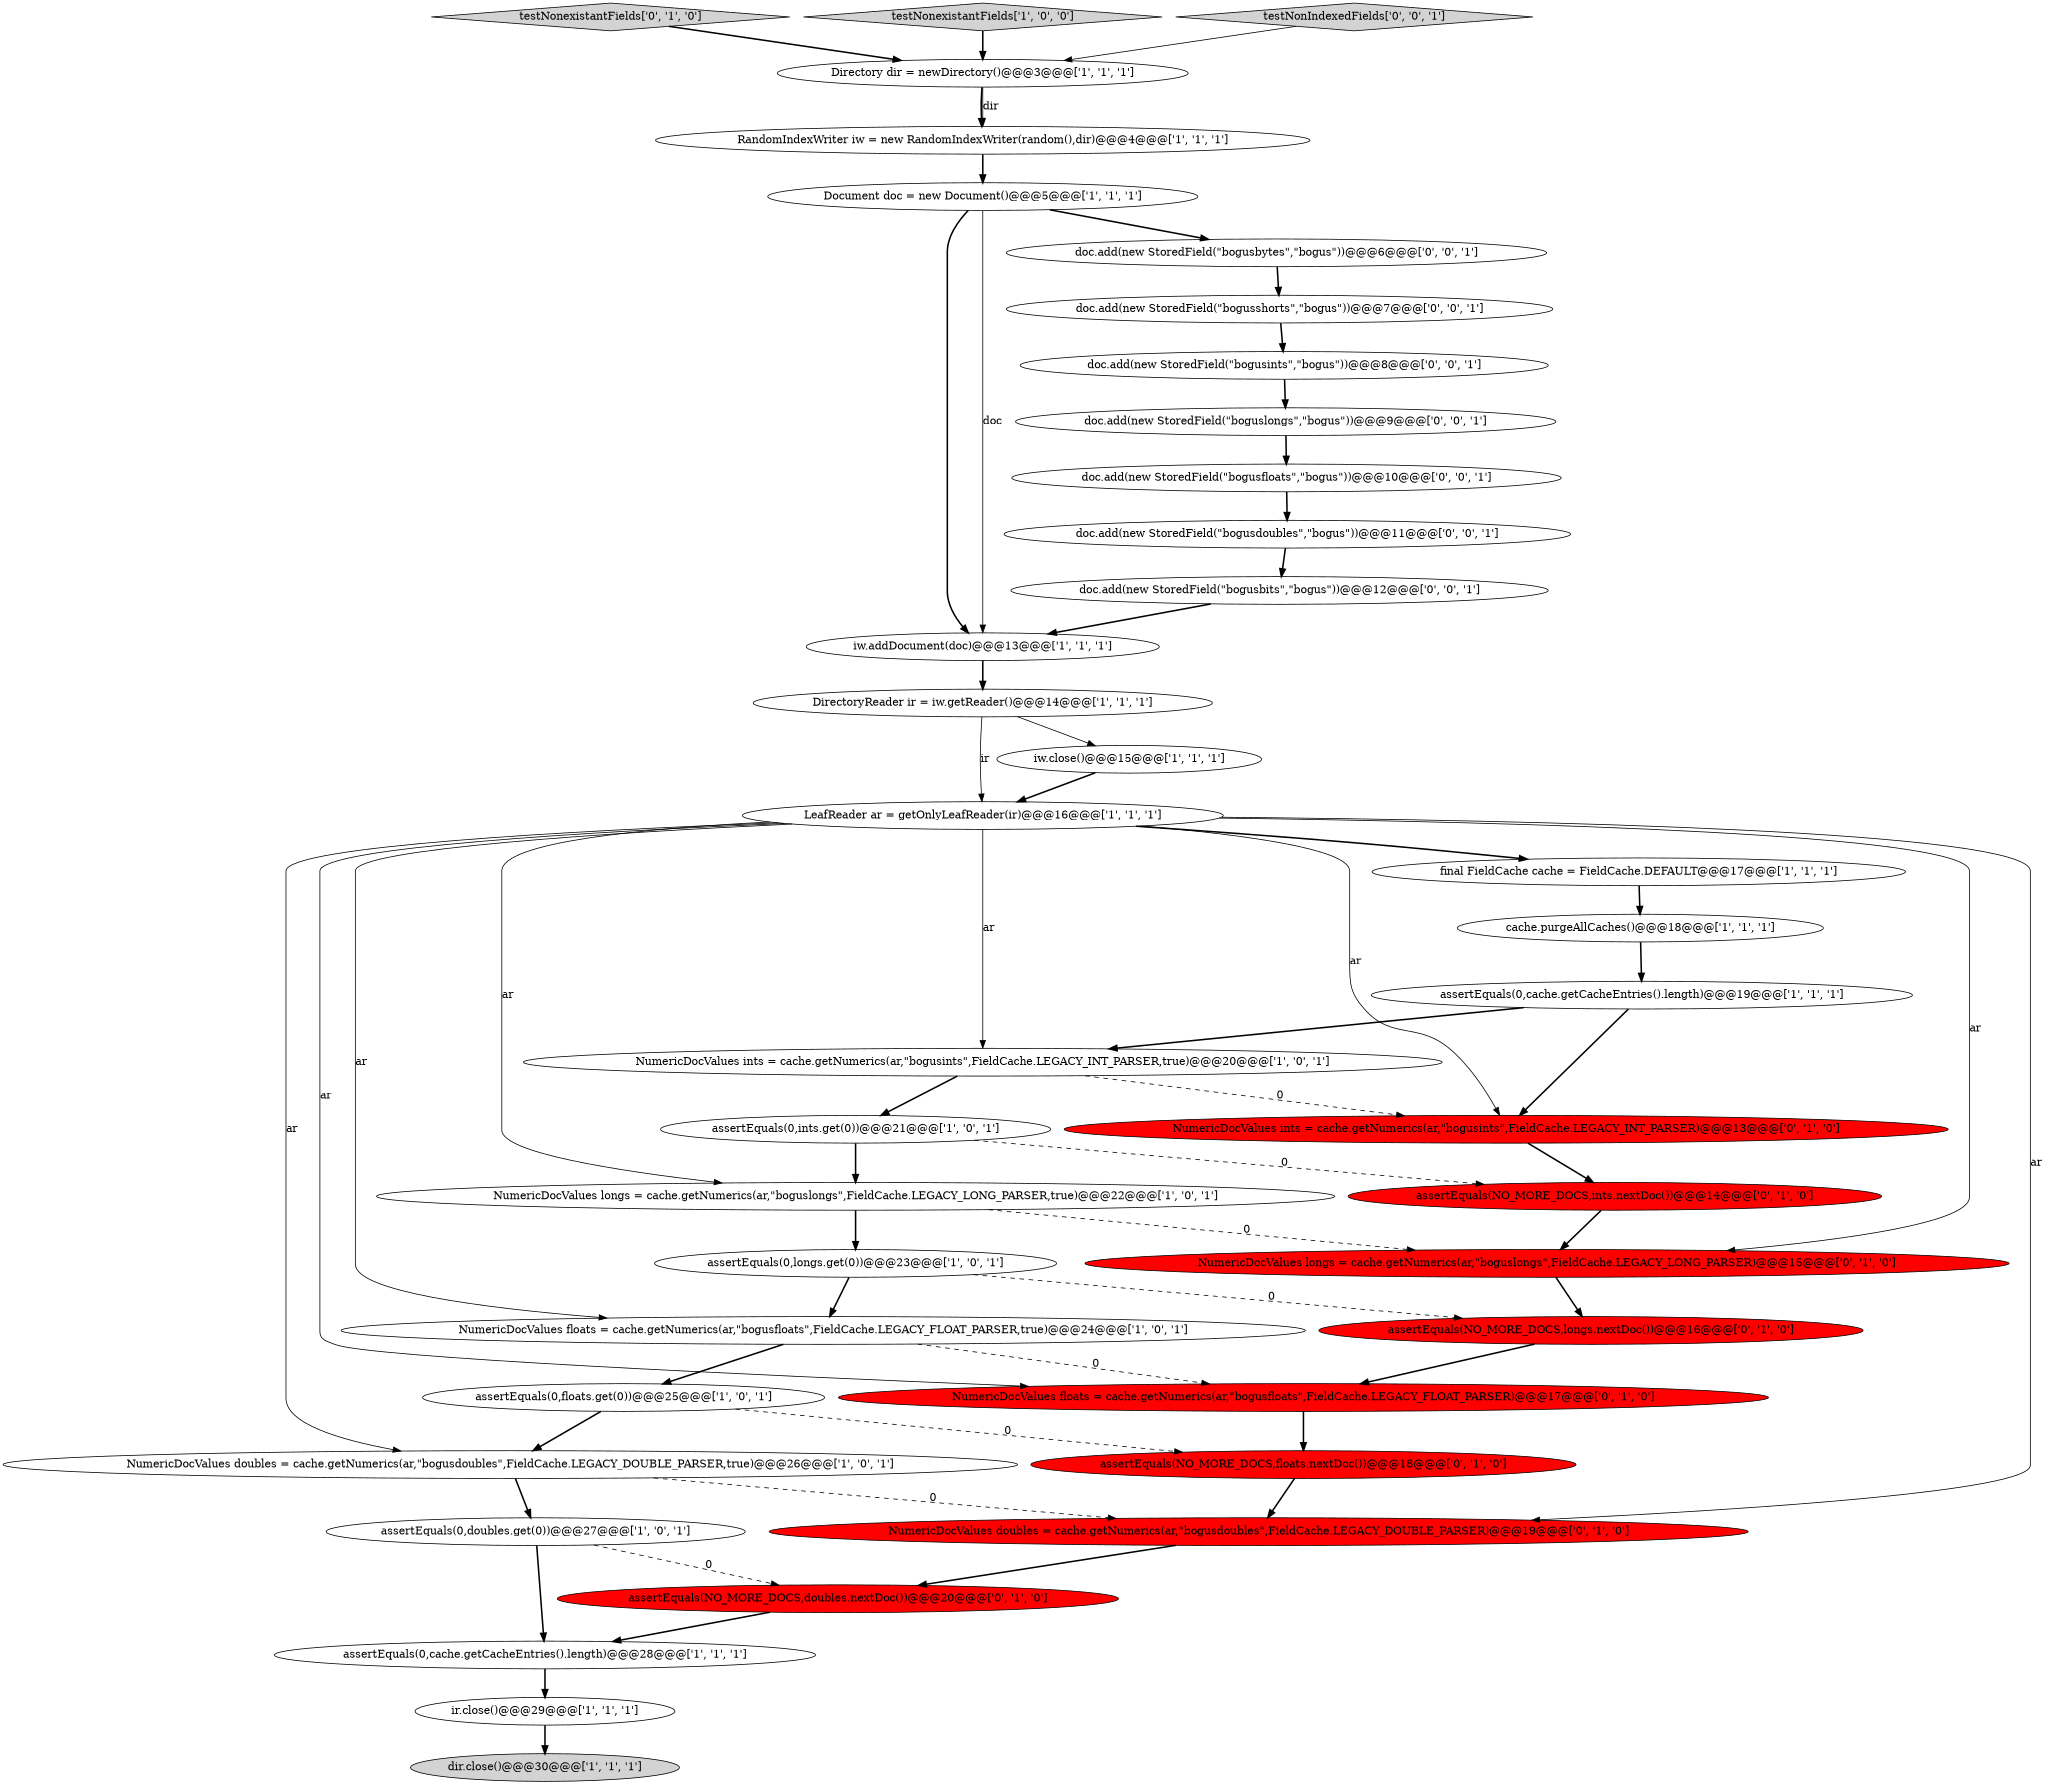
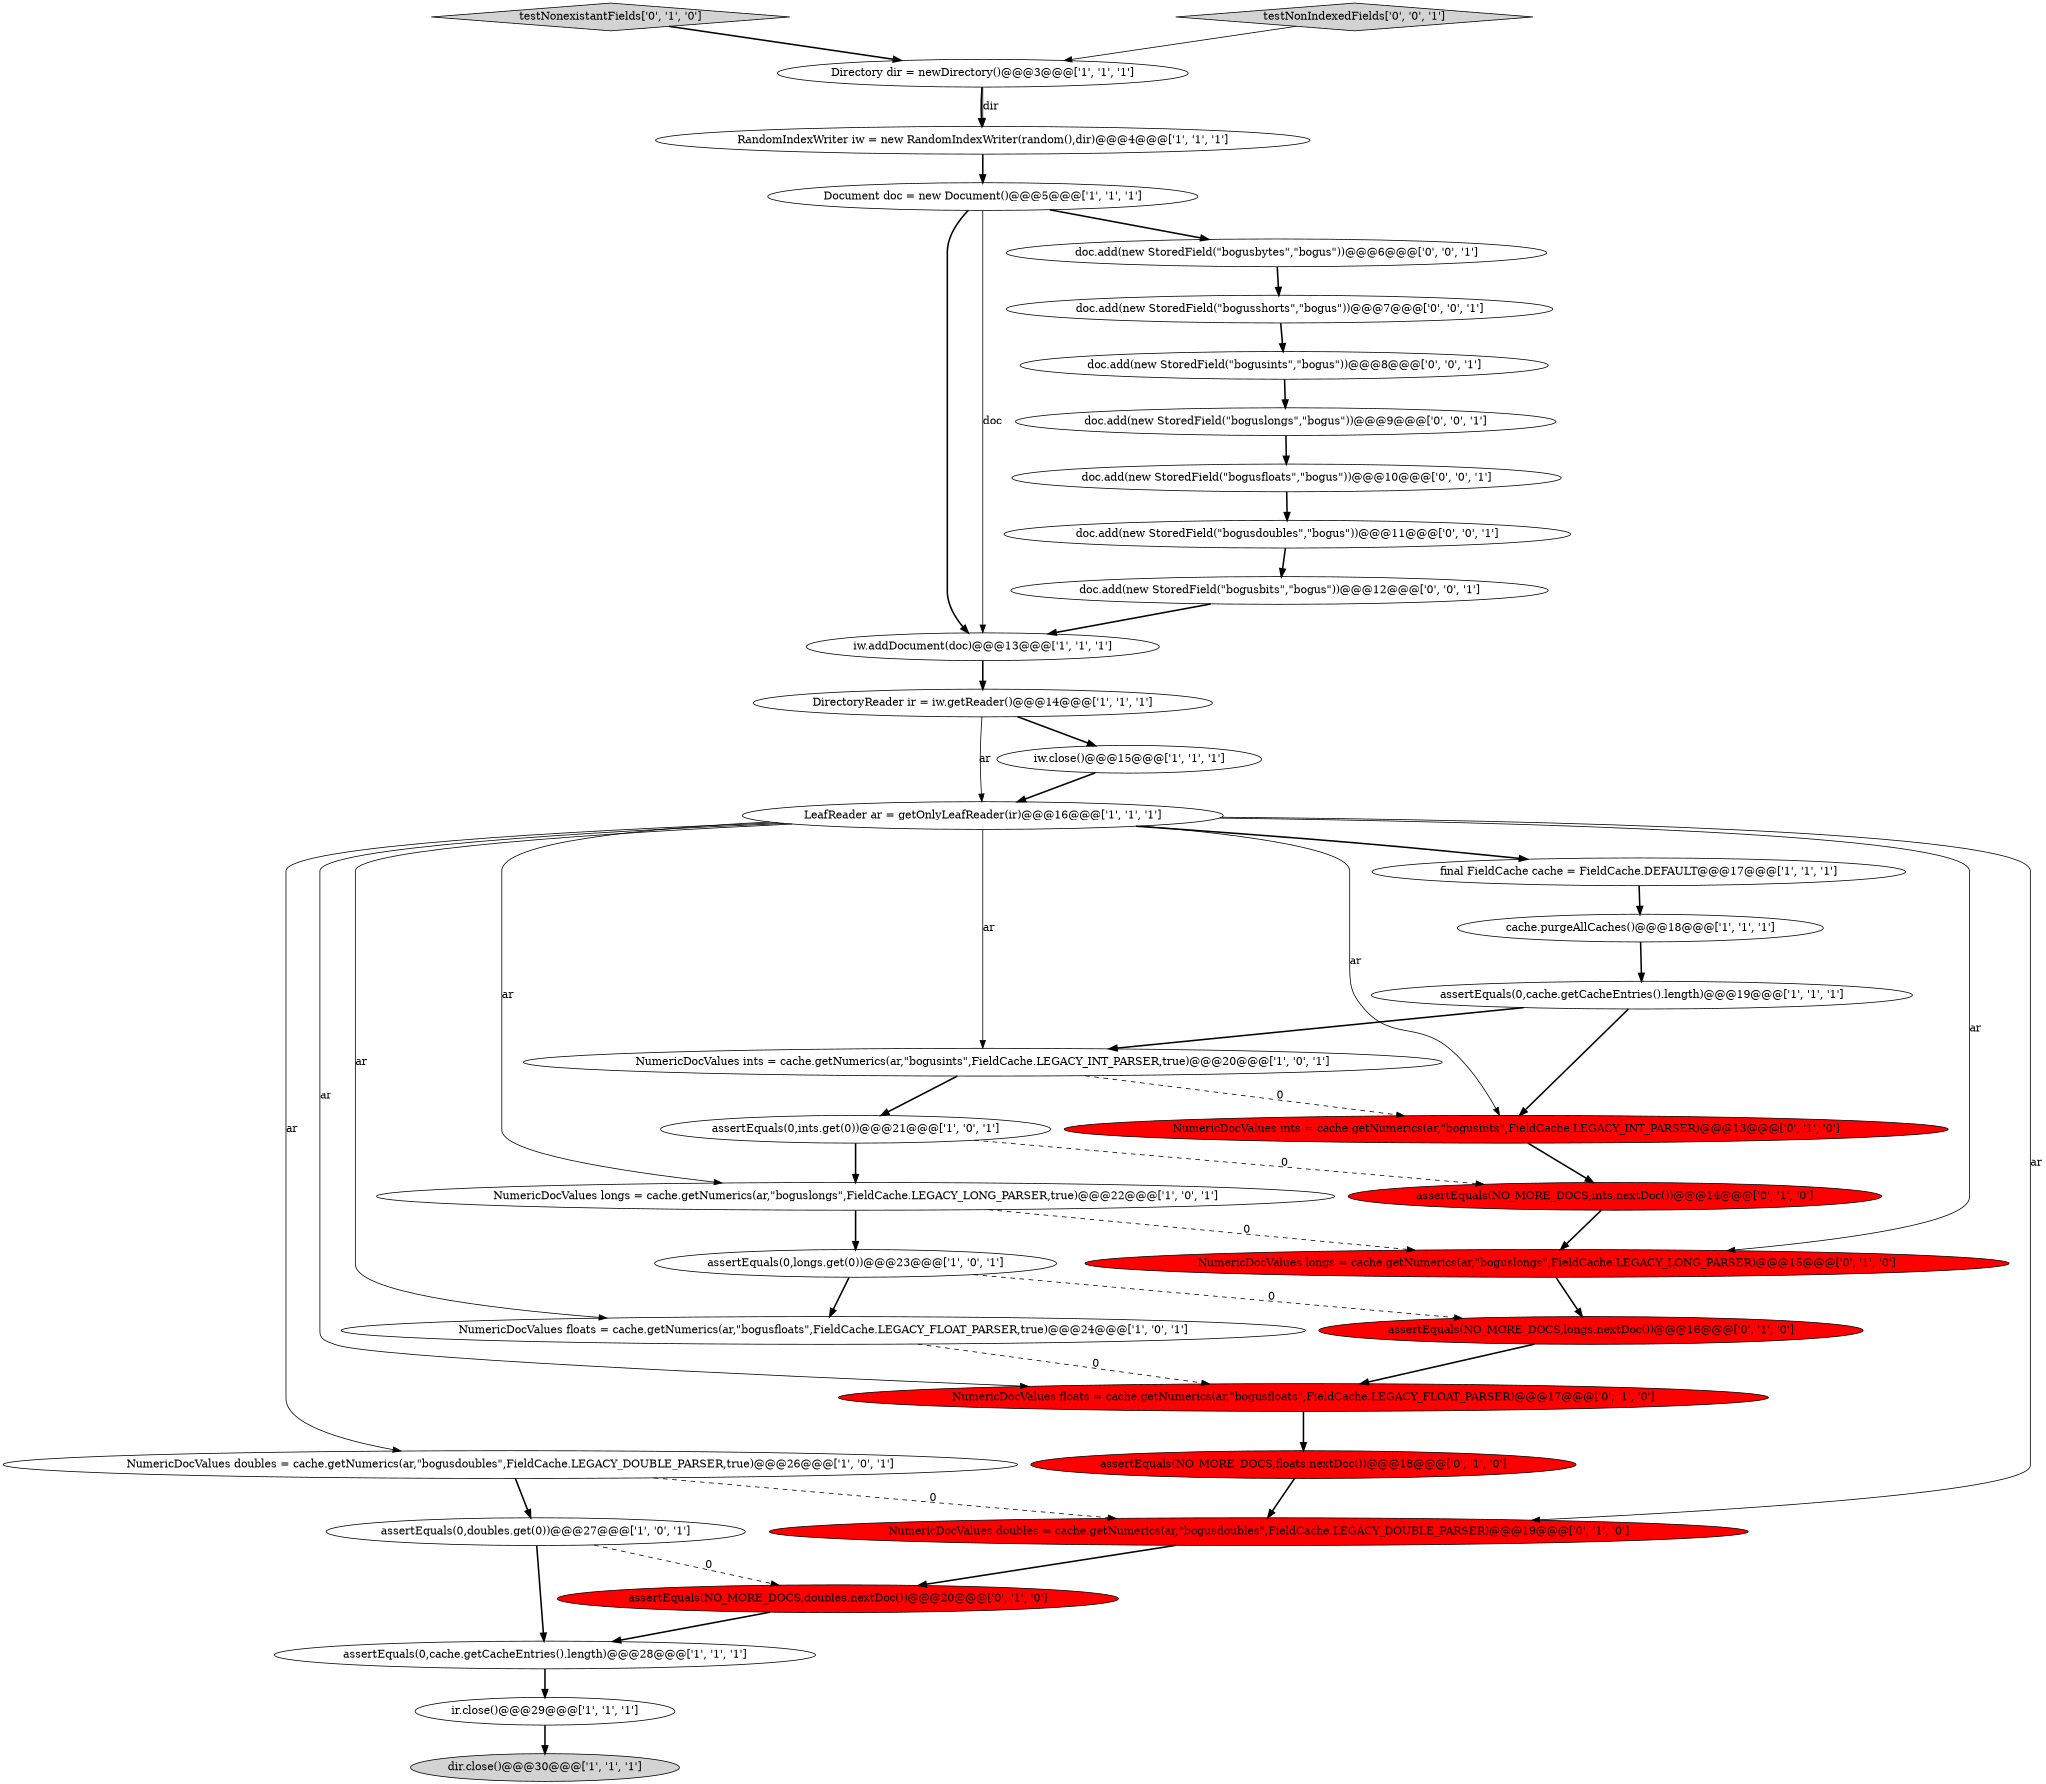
node "testNonexistantFields['1', '0', '0']": removed
edge "DirectoryReader ir = iw.getReader()@@@14@@@['1', '1', '1']" -> "iw.close()@@@15@@@['1', '1', '1']": style solid -> bold
edge "DirectoryReader ir = iw.getReader()@@@14@@@['1', '1', '1']" -> "LeafReader ar = getOnlyLeafReader(ir)@@@16@@@['1', '1', '1']": label "ir" -> "ar"
node "assertEquals(0,floats.get(0))@@@25@@@['1', '0', '1']": removed
